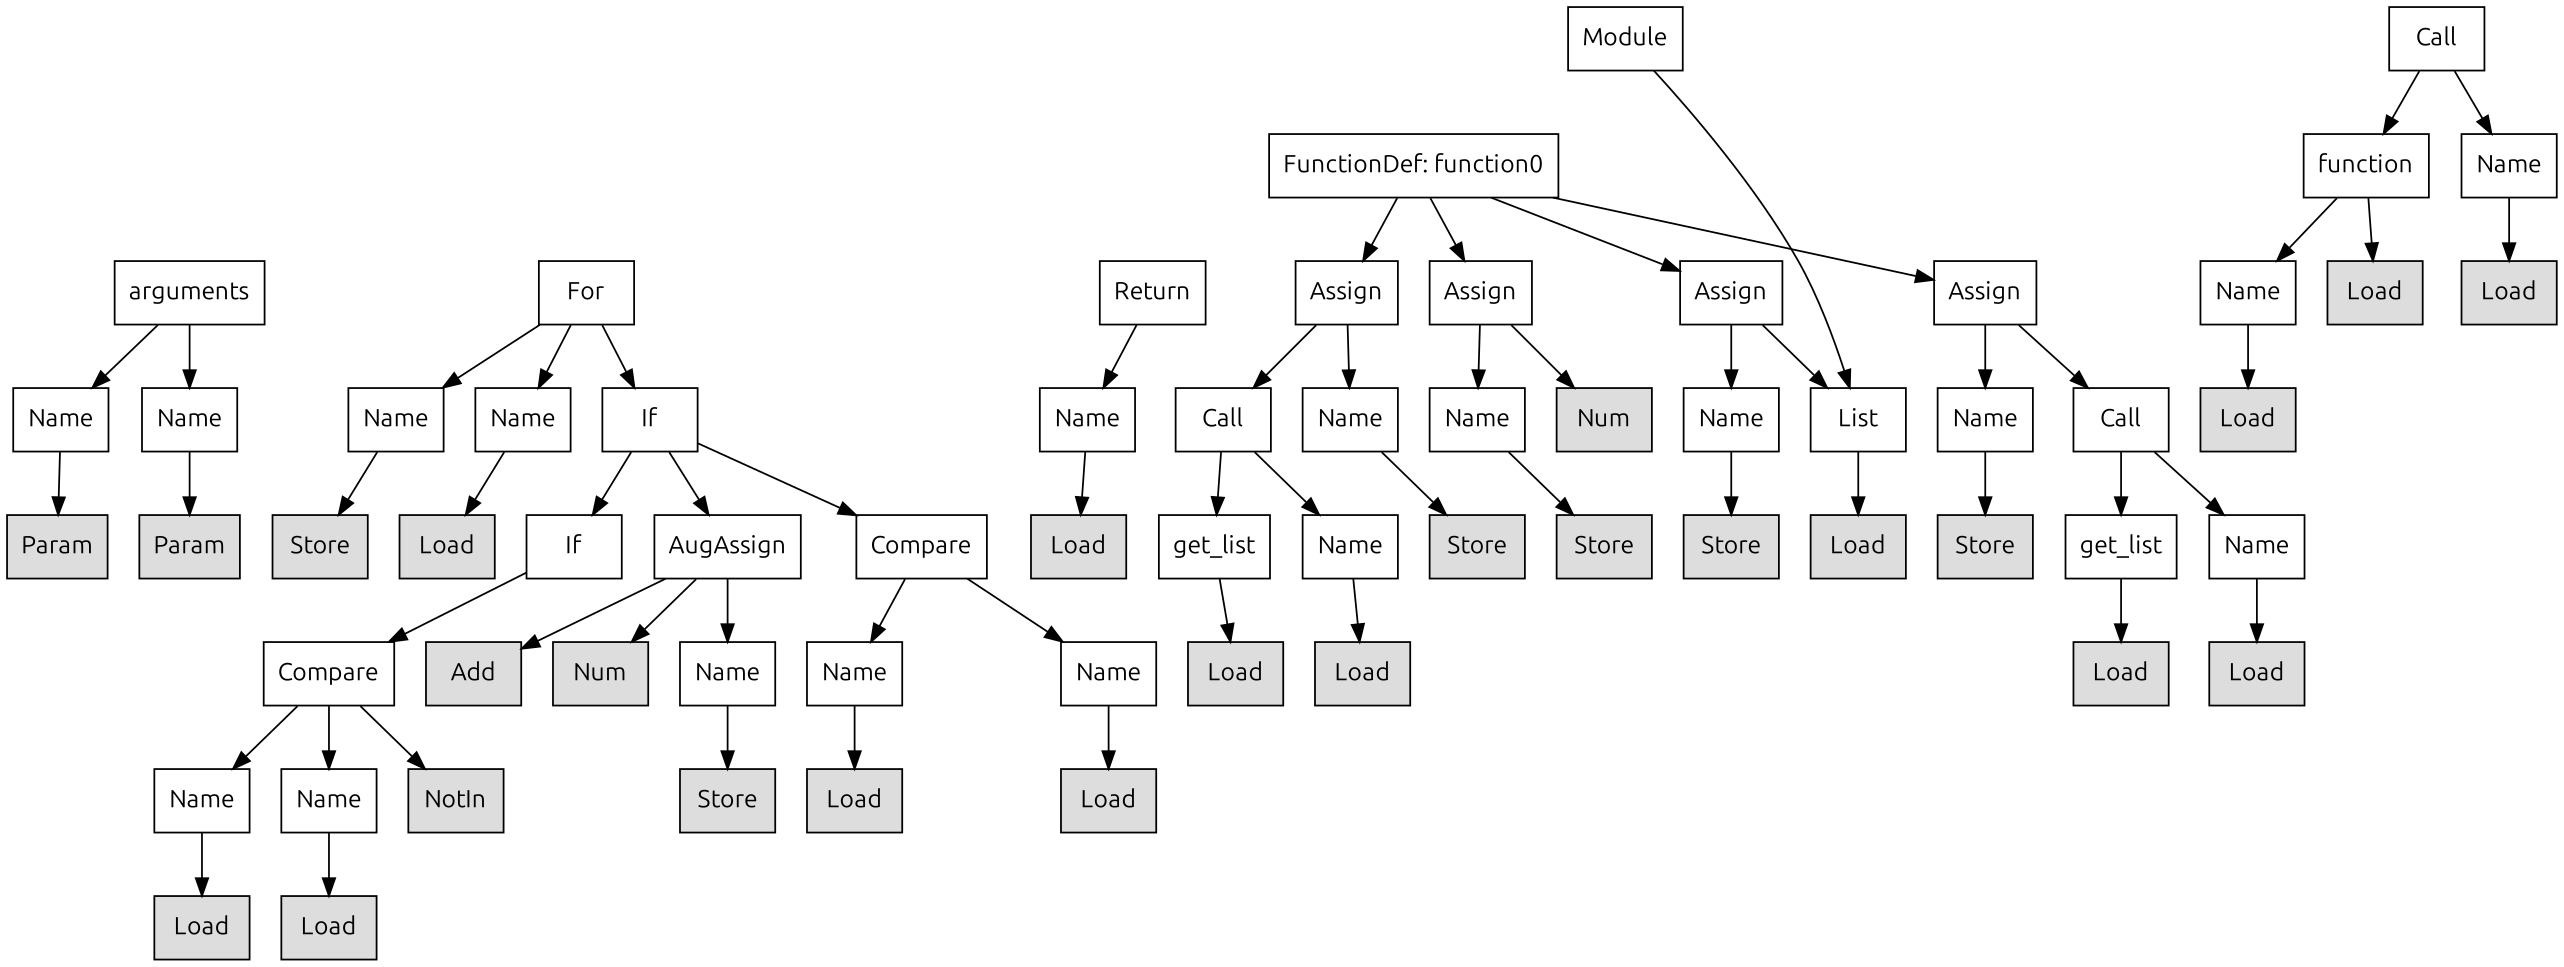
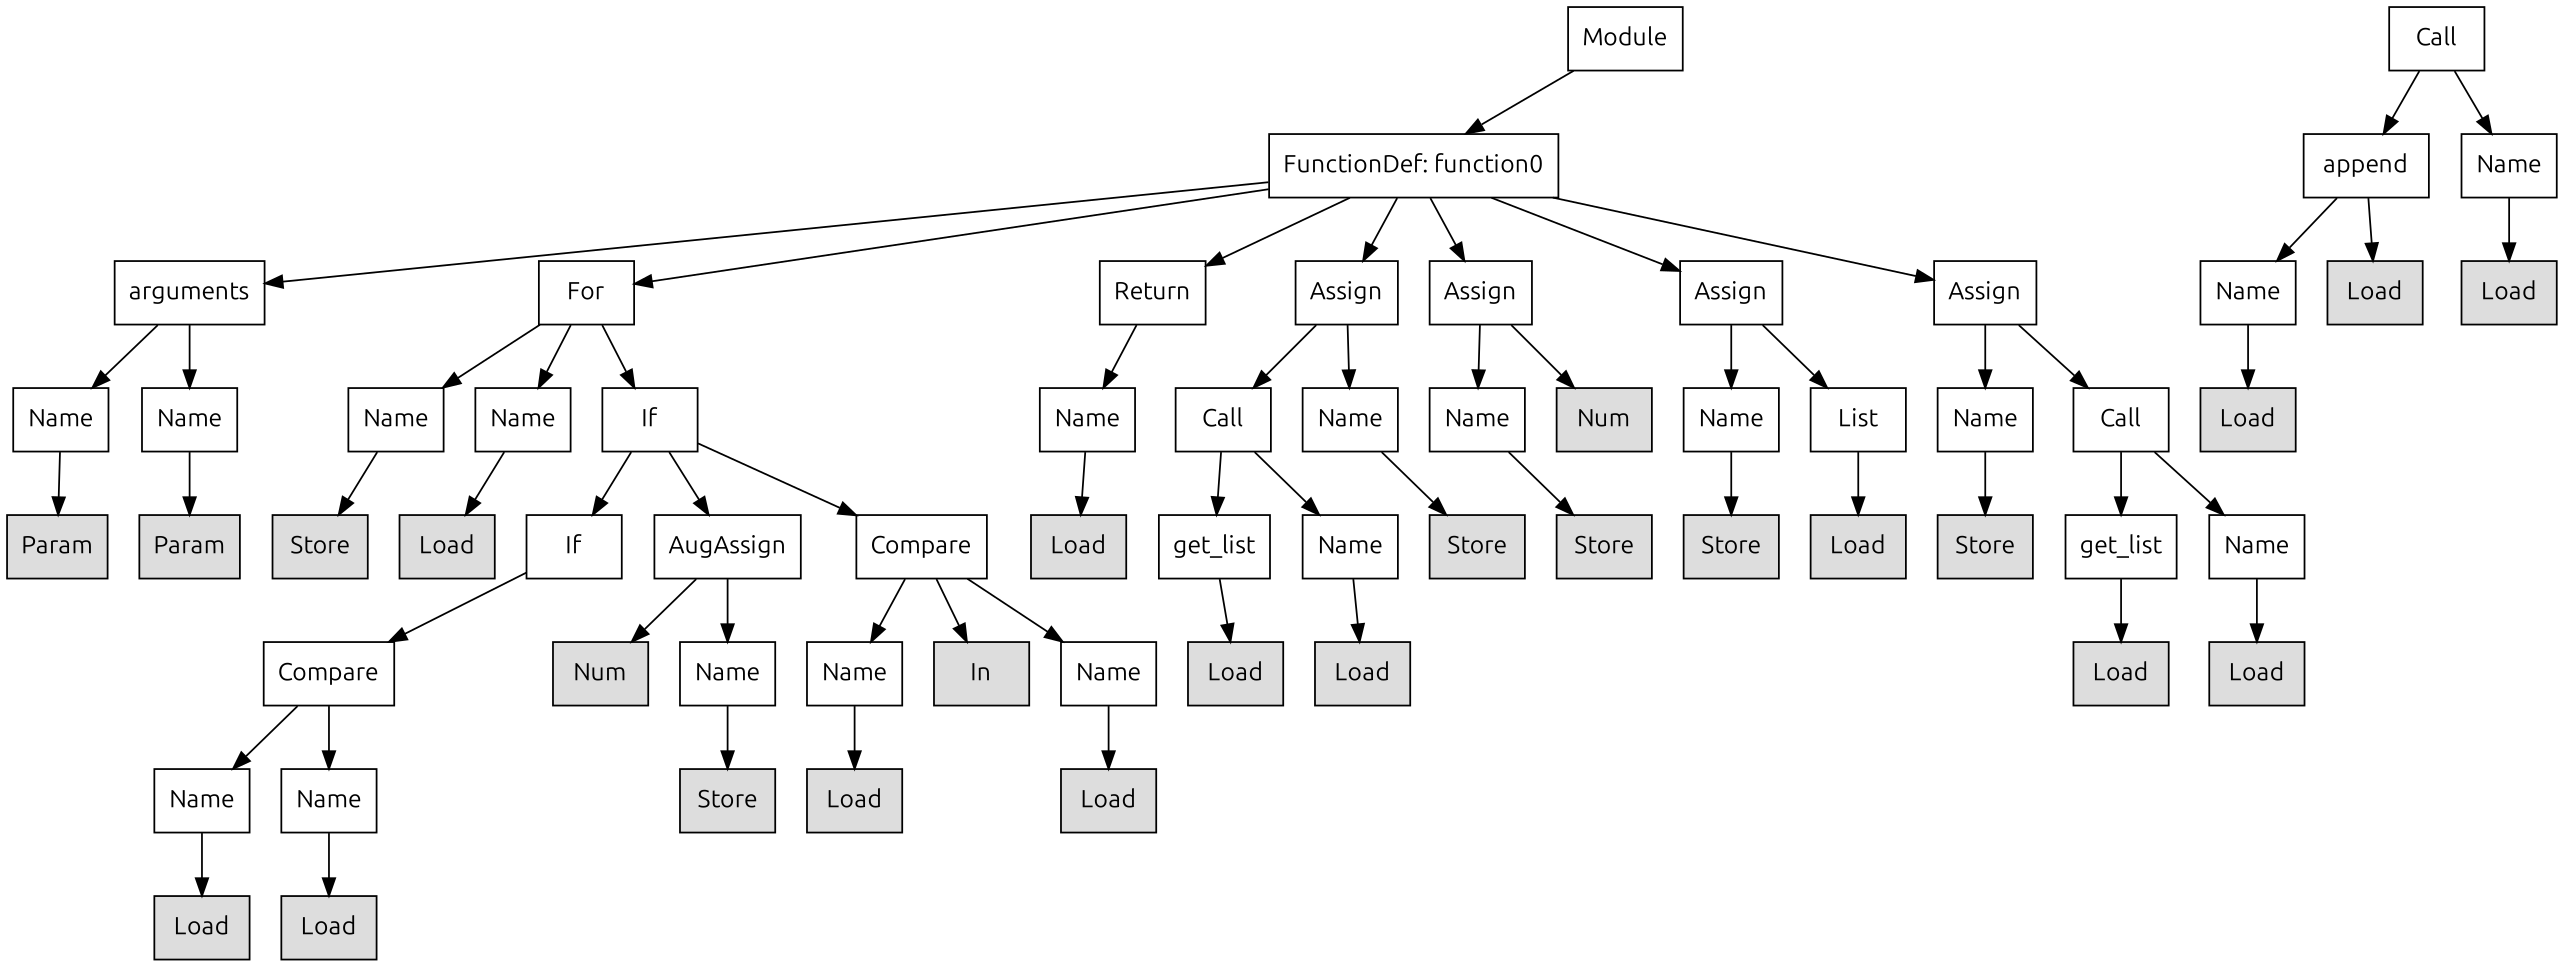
node "function": label "function" -> "append"
edge "Module" -> "List": now "Module" -> "FunctionDef: function0"
edge "FunctionDef: function0" -> "Return": added
edge "FunctionDef: function0" -> "arguments": added
edge "FunctionDef: function0" -> "For": added
node "Add": removed
node "In": added
node "NotIn": removed
